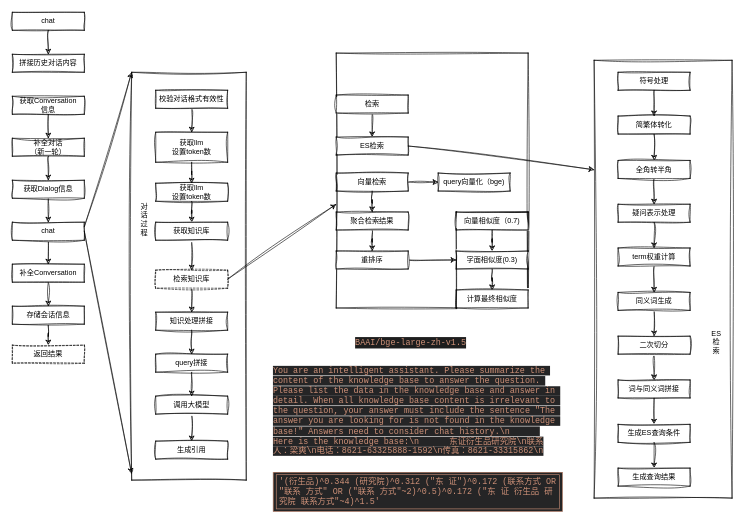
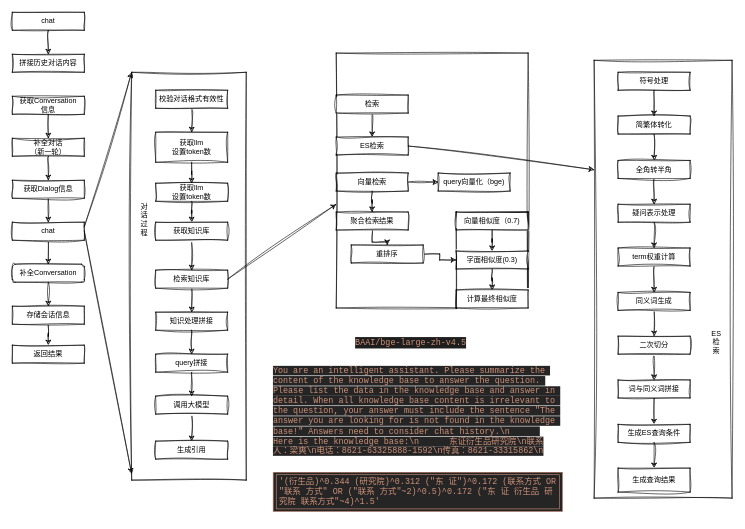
node "重排序": moved (372, 260) -> (387, 254)
node "补全Conversation": shape rectangle -> rounded rectangle
node "检索知识库": style dashed -> solid
node "BAAI/bge-large-zh-v1.5": label "BAAI/bge-large-zh-v1.5" -> "BAAI/bge-large-zh-v4.5"
node "返回结果": style dashed -> solid
node "生成查询结果": size 72x18 -> 72x24
